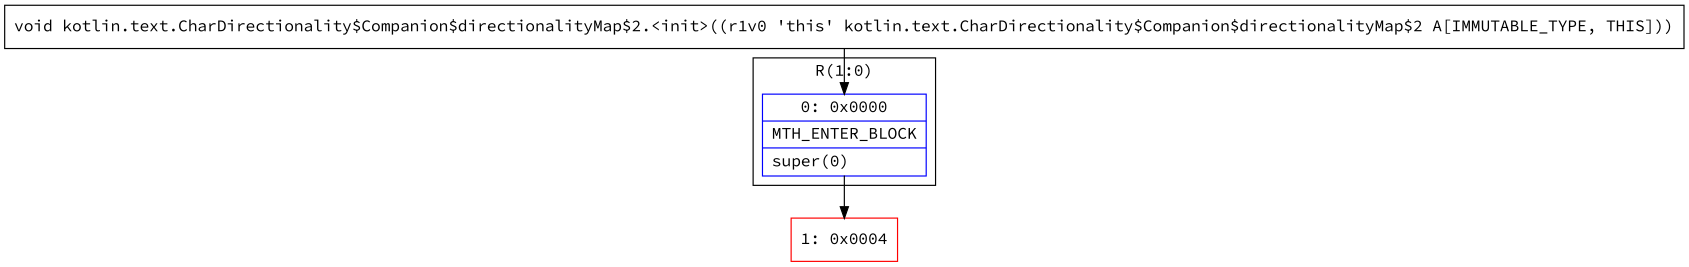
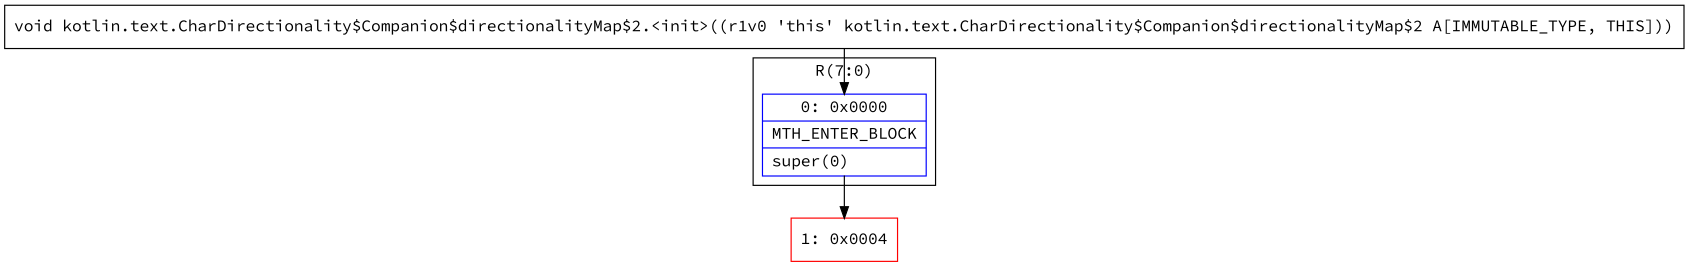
cluster "R(1:0)": label "R(1:0)" -> "R(7:0)"
